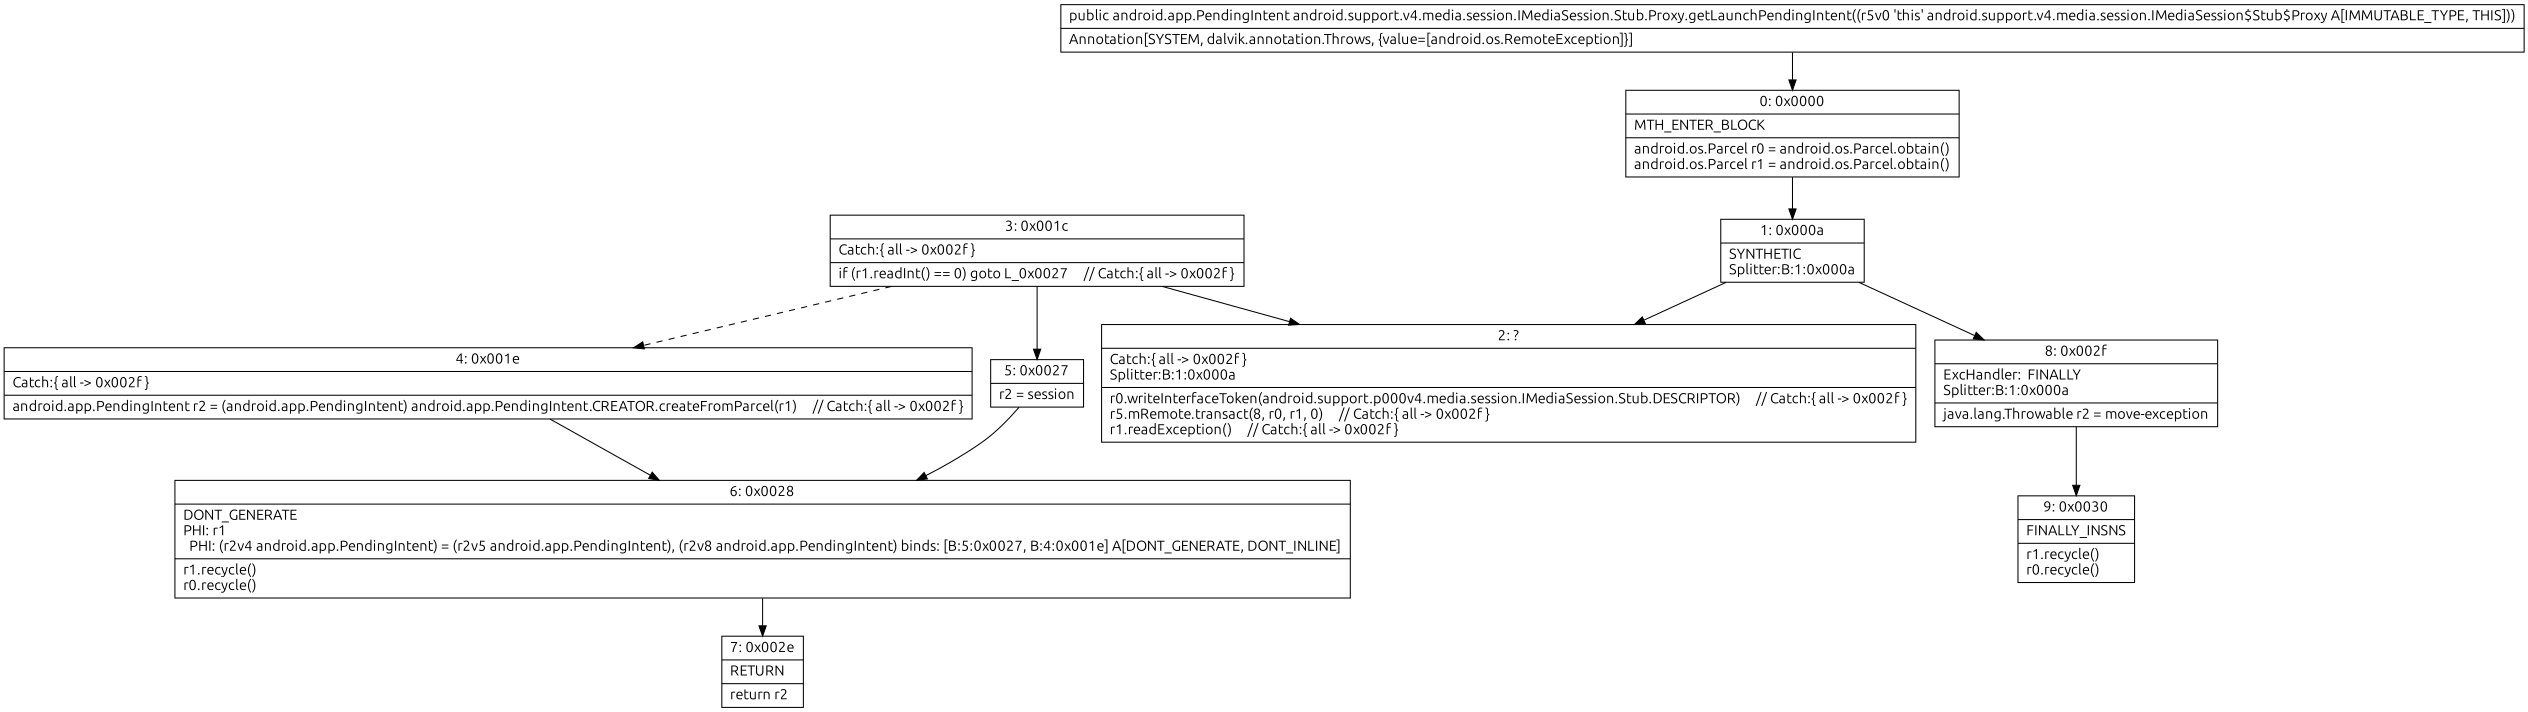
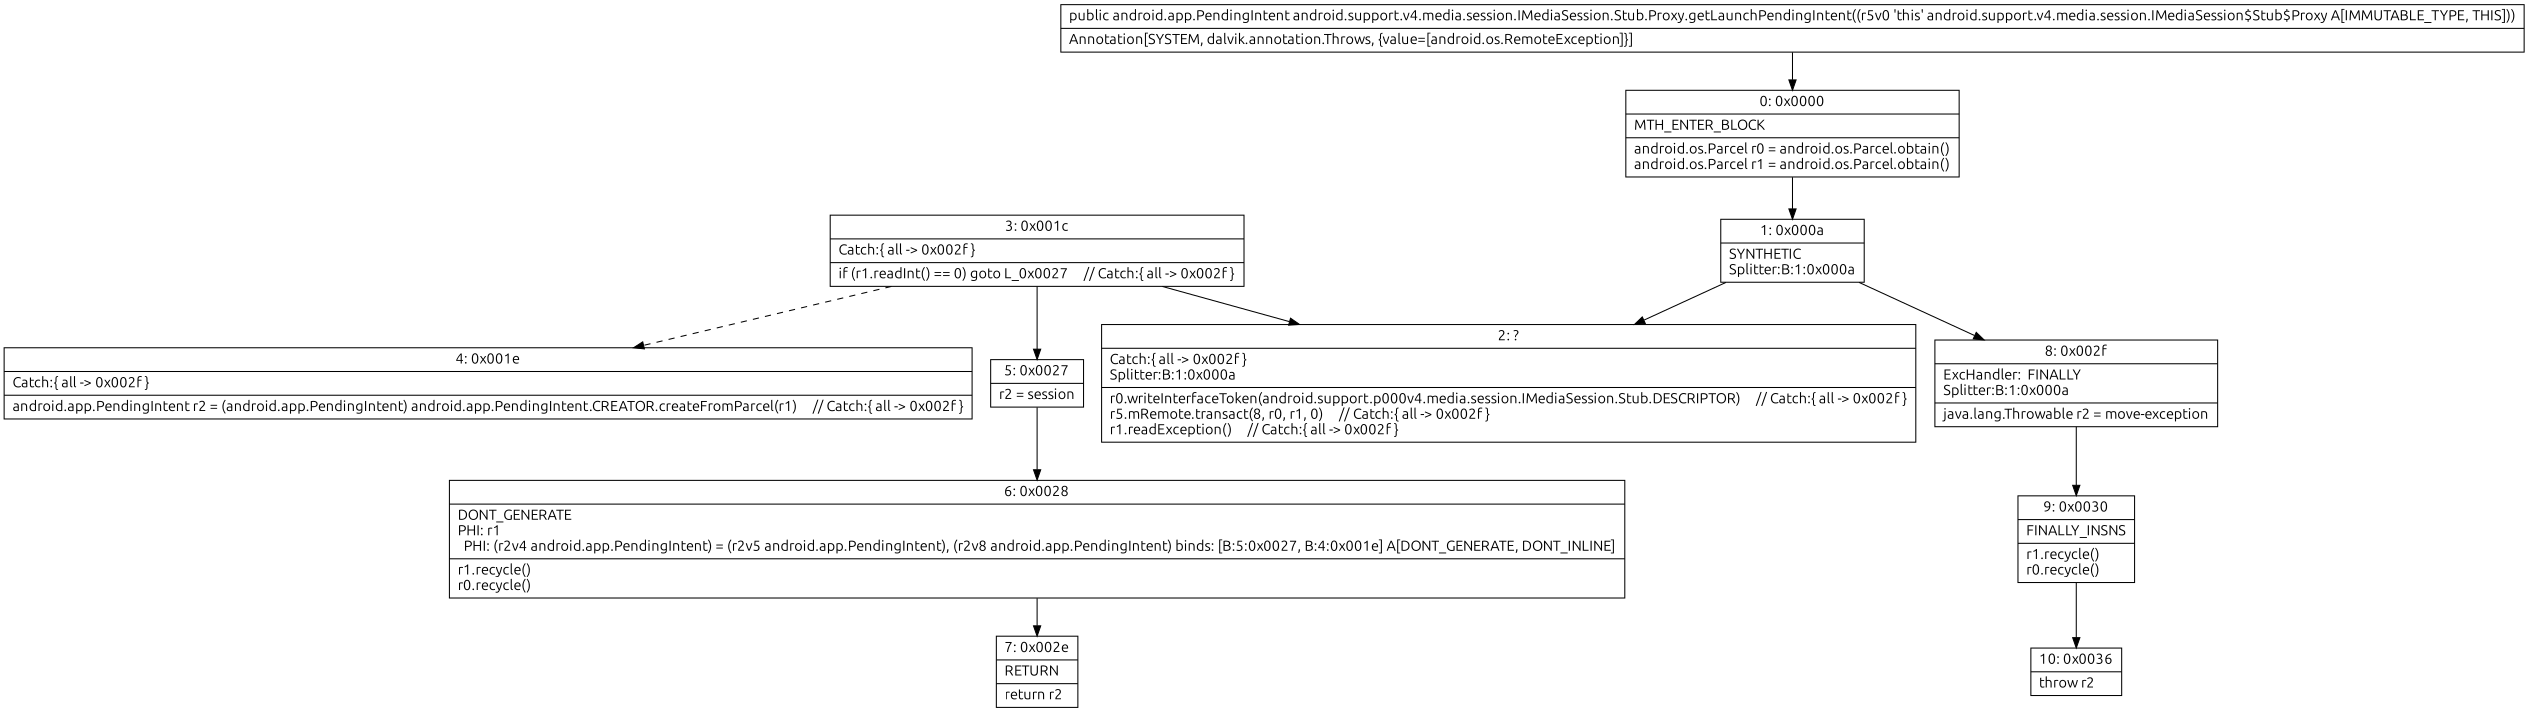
edge "4: 0x001e" -> "6: 0x0028": removed
node "10: 0x0036": added
